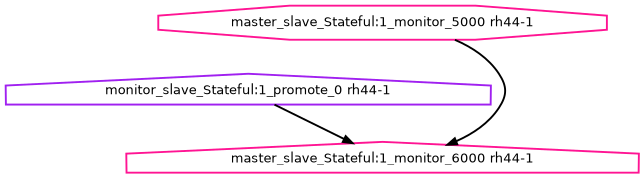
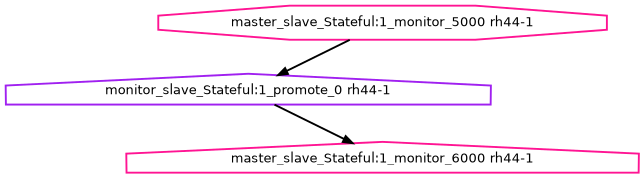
edge "master_slave_Stateful:1_monitor_5000 rh44-1" -> "master_slave_Stateful:1_monitor_6000 rh44-1": now "master_slave_Stateful:1_monitor_5000 rh44-1" -> "monitor_slave_Stateful:1_promote_0 rh44-1"
